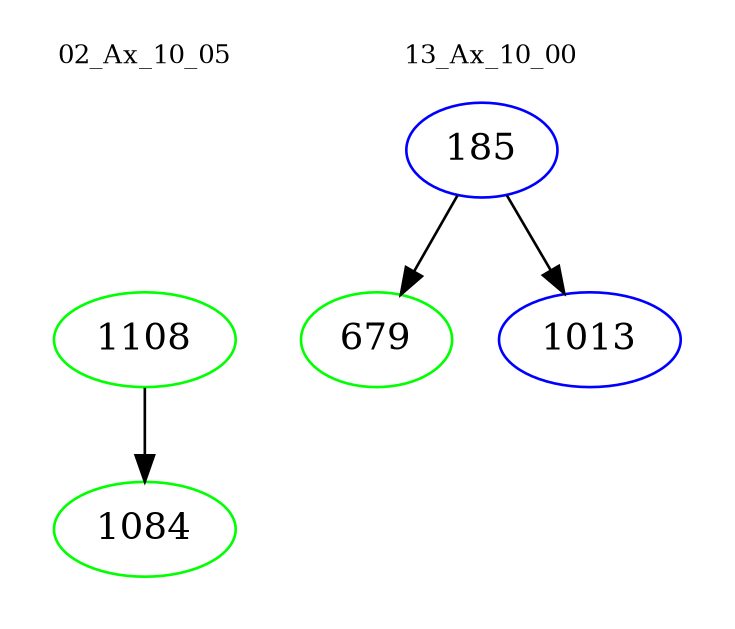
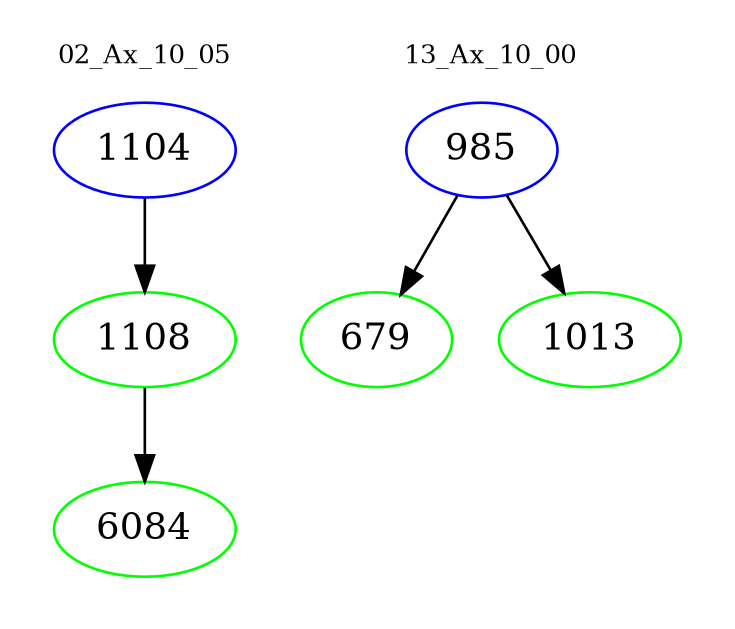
node "1104": added
node "185": label "185" -> "985"
node "1013": color blue -> green
node "1084": label "1084" -> "6084"
